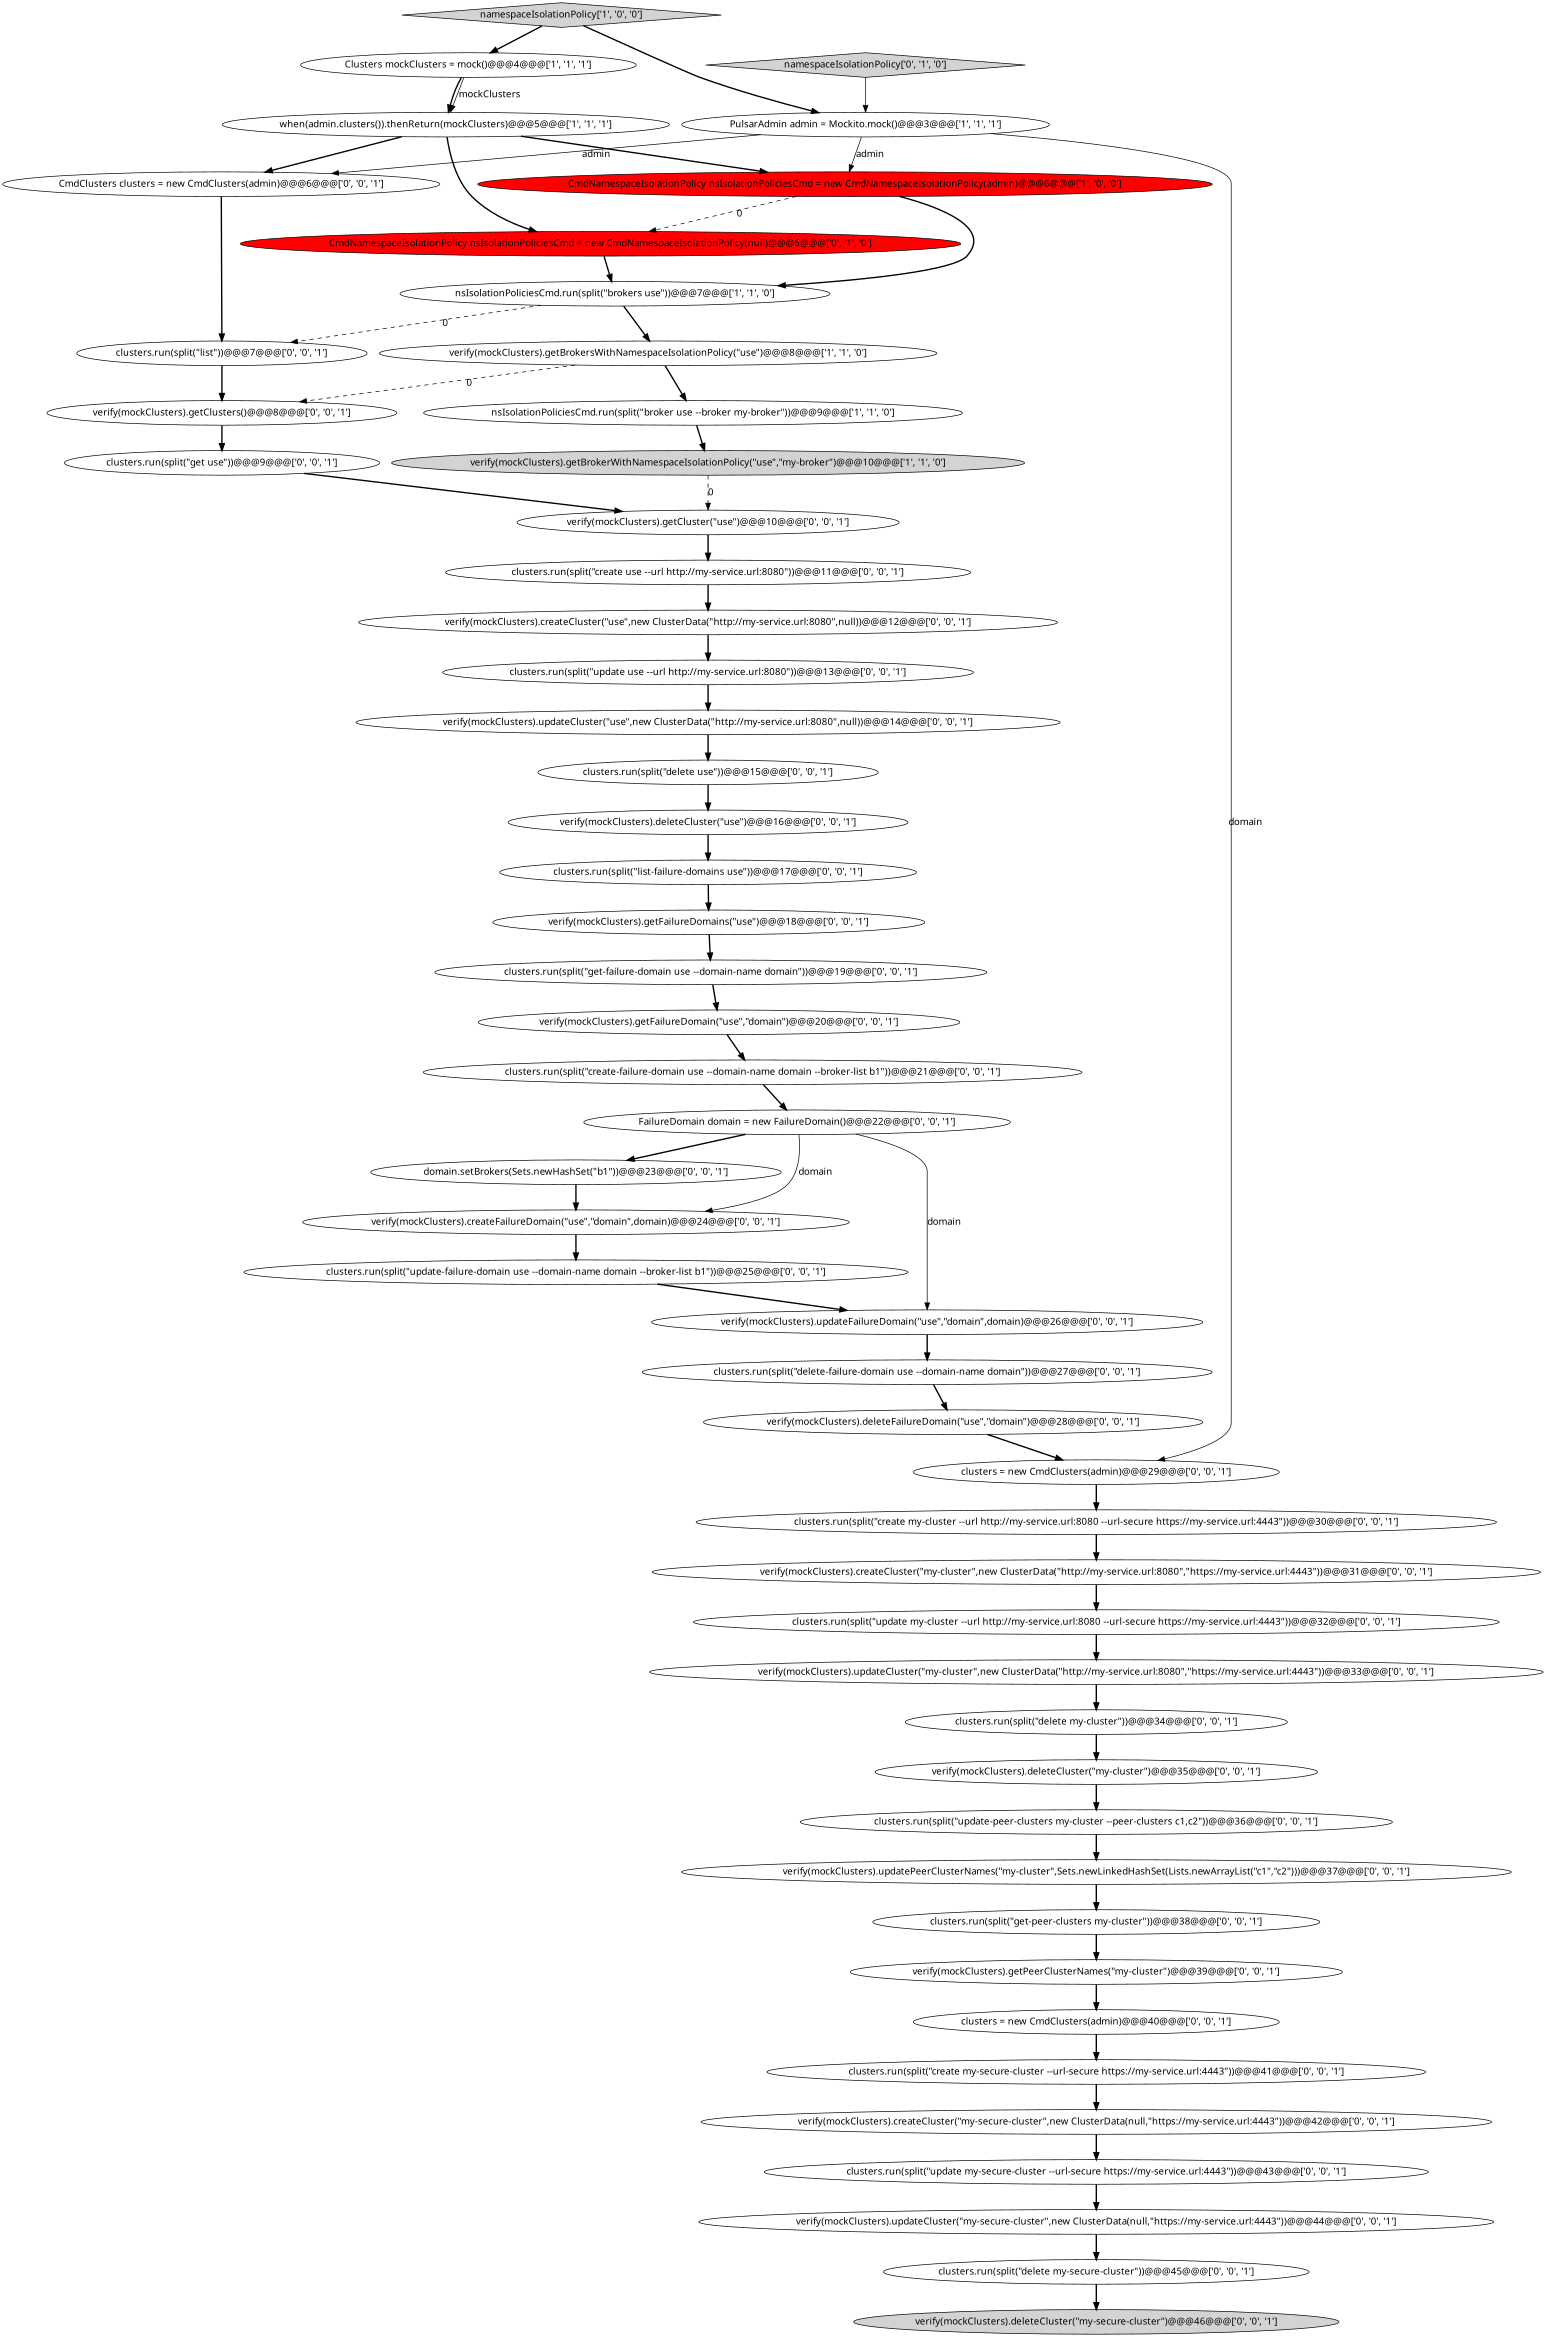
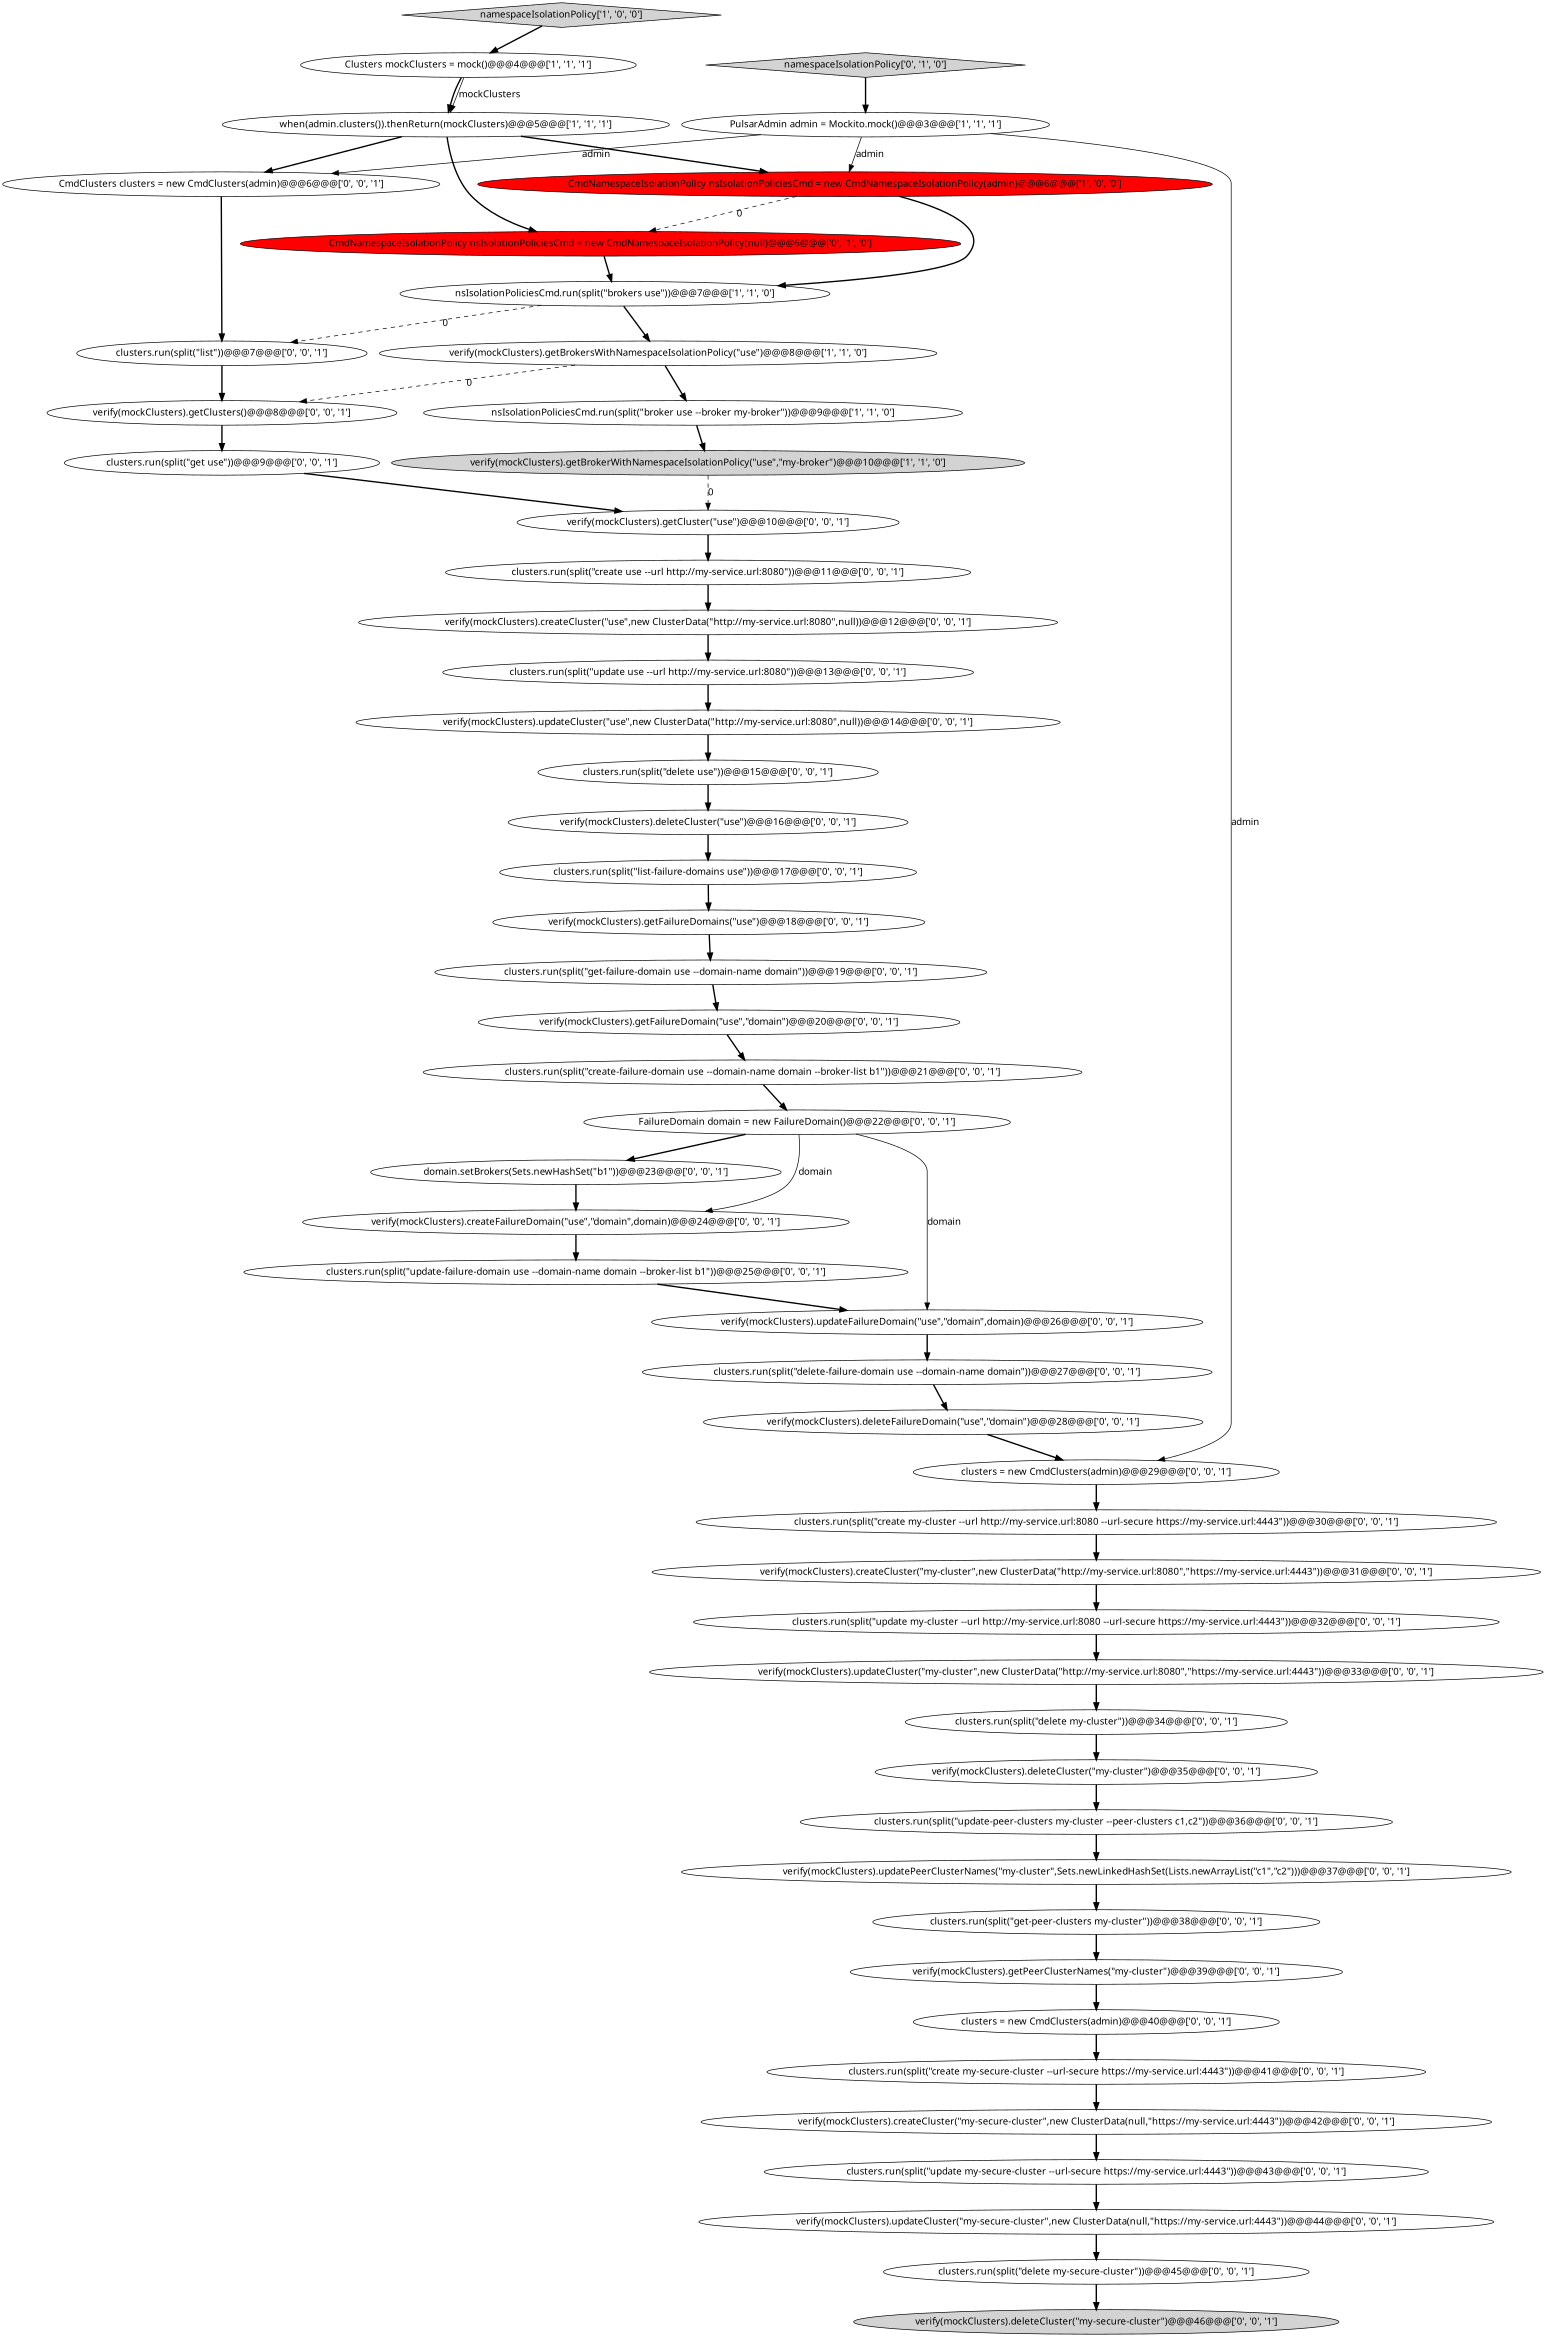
edge "namespaceIsolationPolicy['1', '0', '0']" -> "PulsarAdmin admin = Mockito.mock()@@@3@@@['1', '1', '1']": removed
edge "namespaceIsolationPolicy['0', '1', '0']" -> "PulsarAdmin admin = Mockito.mock()@@@3@@@['1', '1', '1']": style solid -> bold
edge "PulsarAdmin admin = Mockito.mock()@@@3@@@['1', '1', '1']" -> "clusters = new CmdClusters(admin)@@@29@@@['0', '0', '1']": label "domain" -> "admin"
